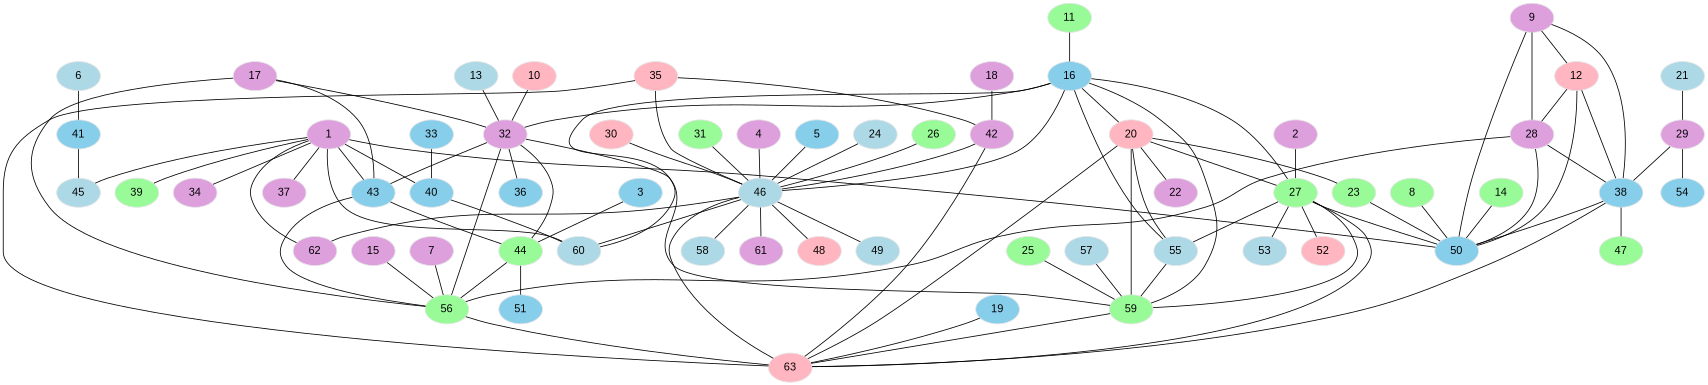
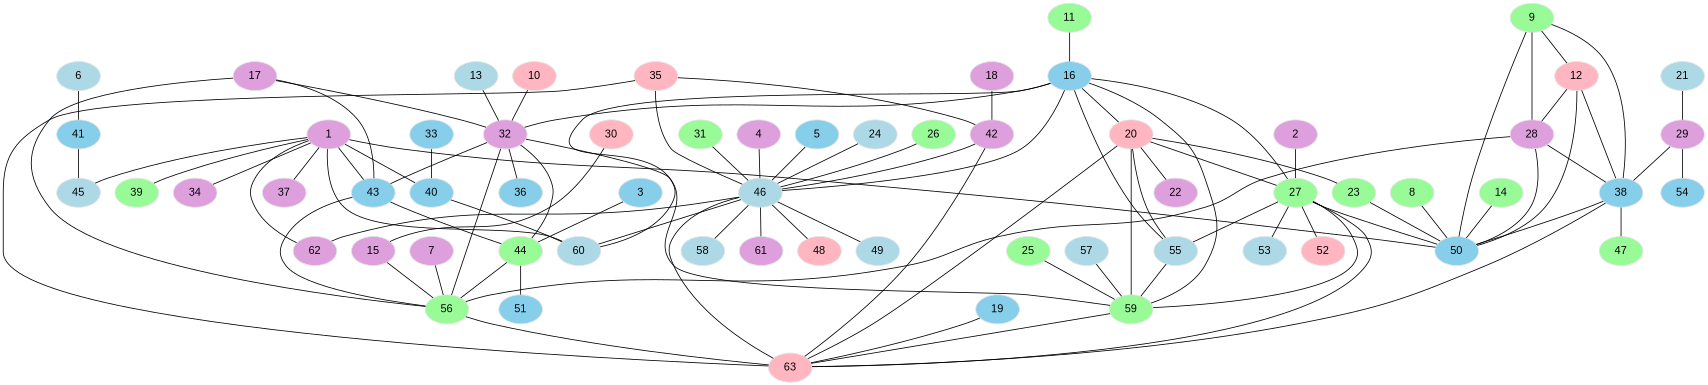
node "9": fillcolor plum -> palegreen
edge "30" -- "46": now "30" -- "15"
